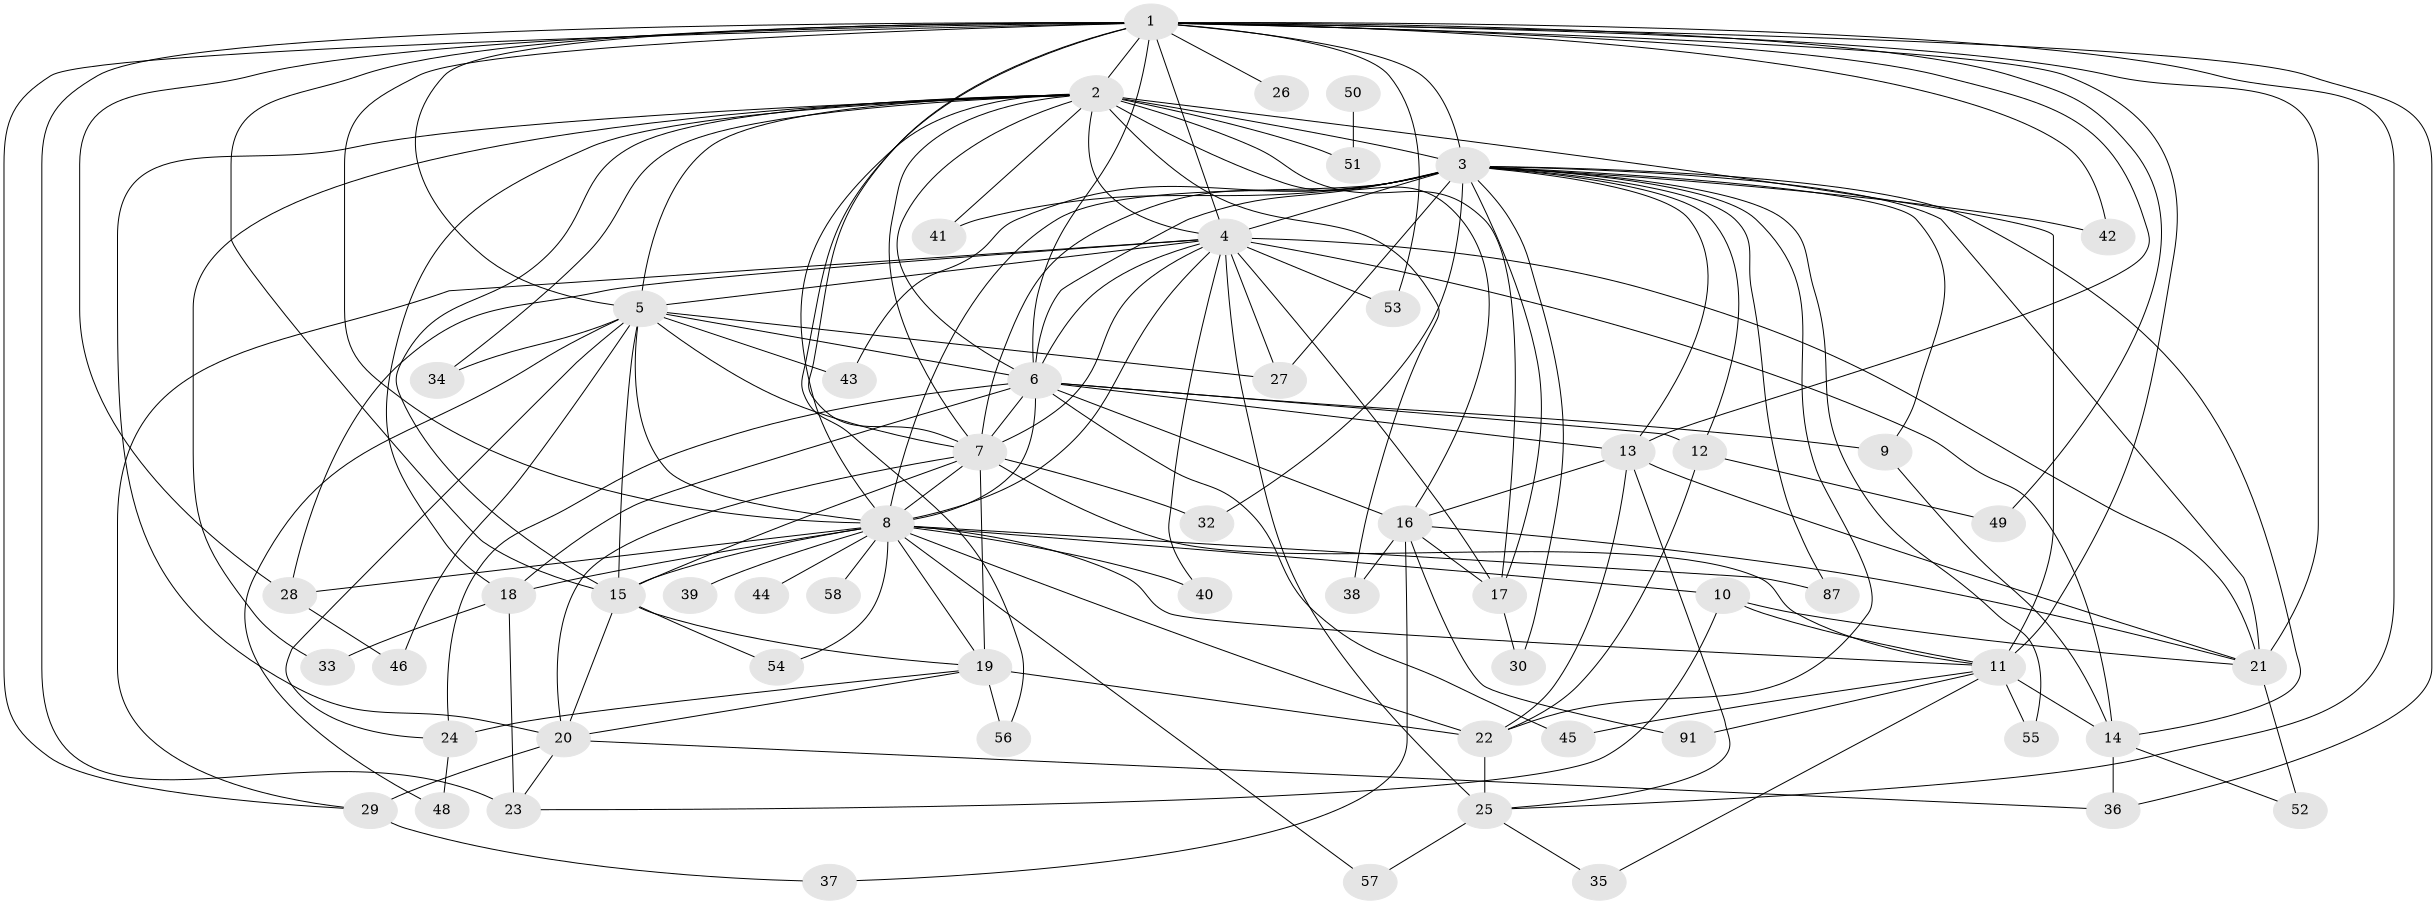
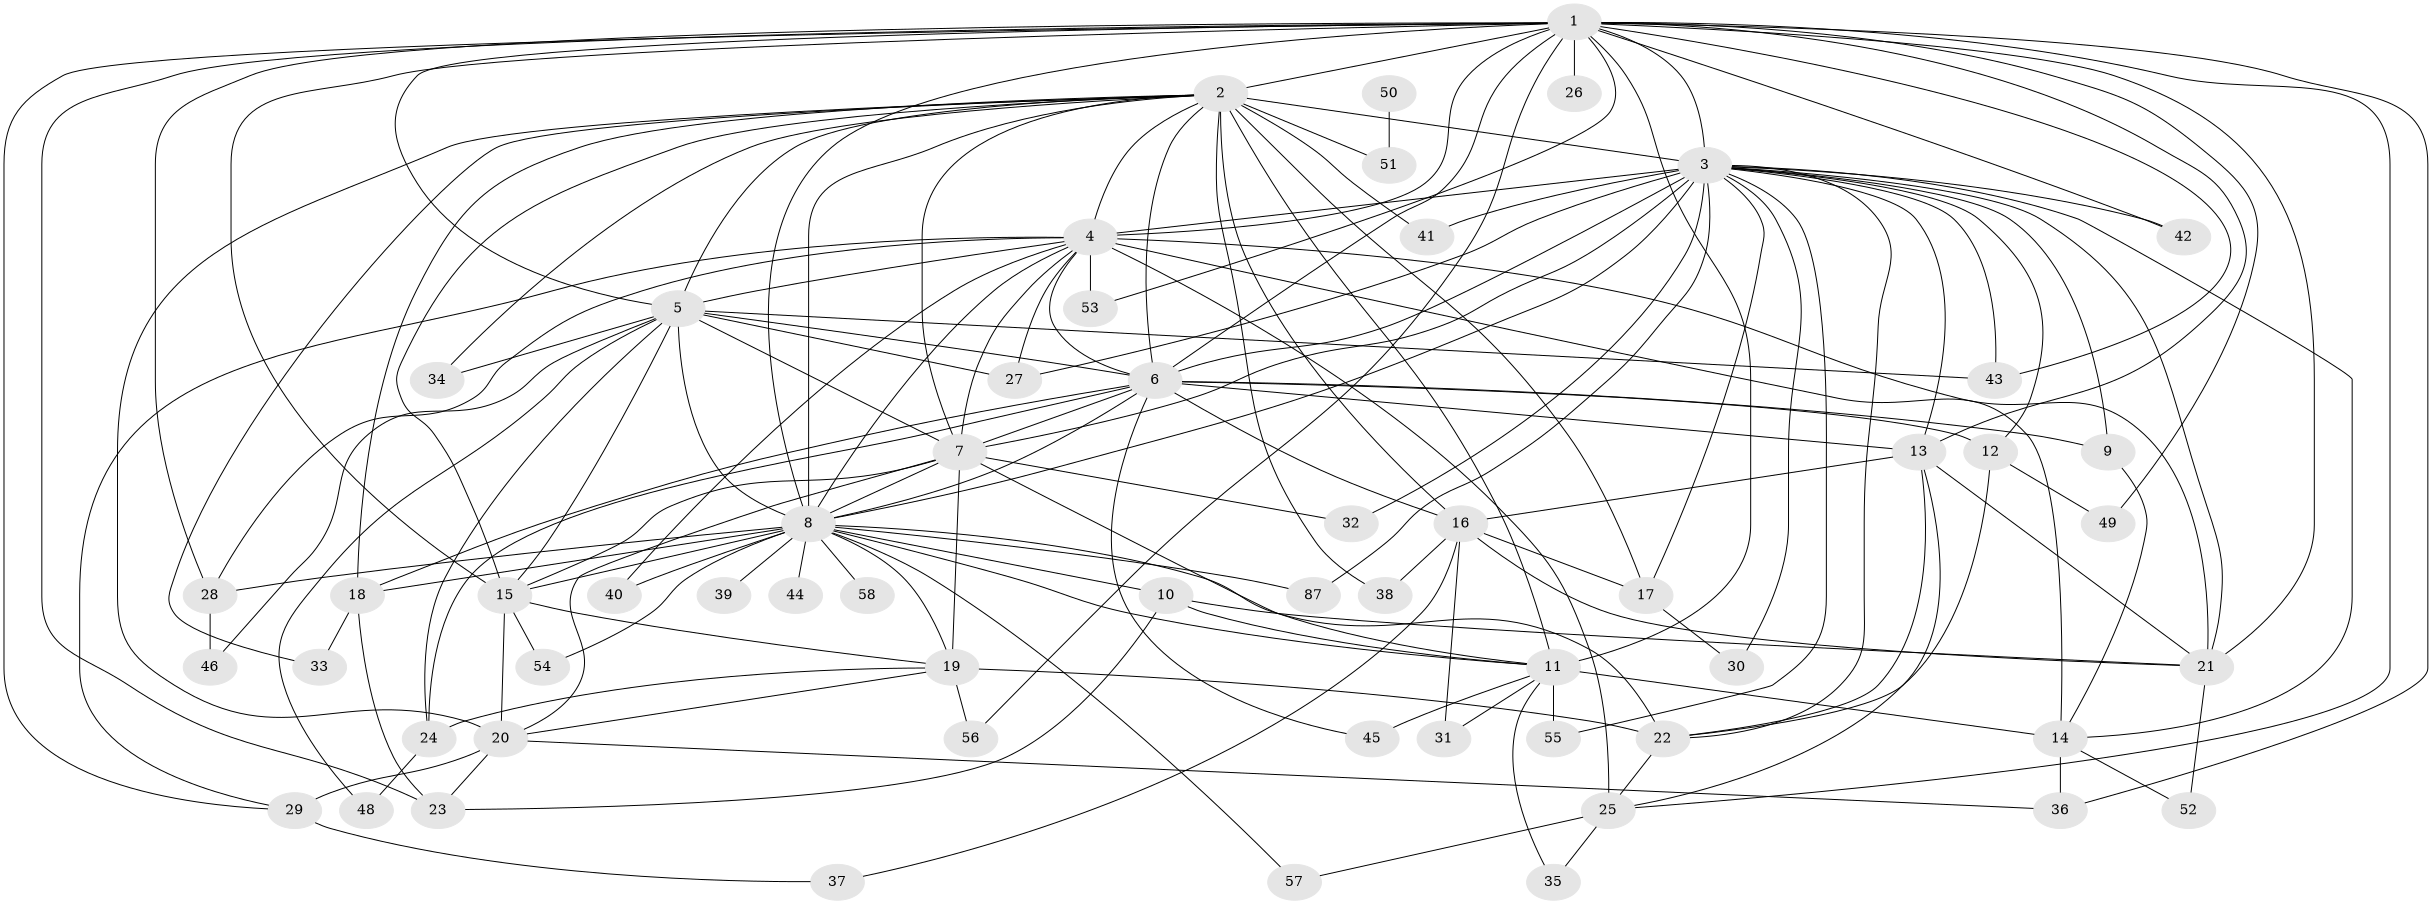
edge "1" -- "7": now "1" -- "43"
edge "4" -- "17": removed
node "91": label "91" -> "31"
